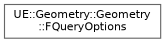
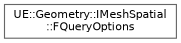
node "UE::Geometry::Geometry ::FQueryOptions": label "UE::Geometry::Geometry ::FQueryOptions" -> "UE::Geometry::IMeshSpatial ::FQueryOptions"
